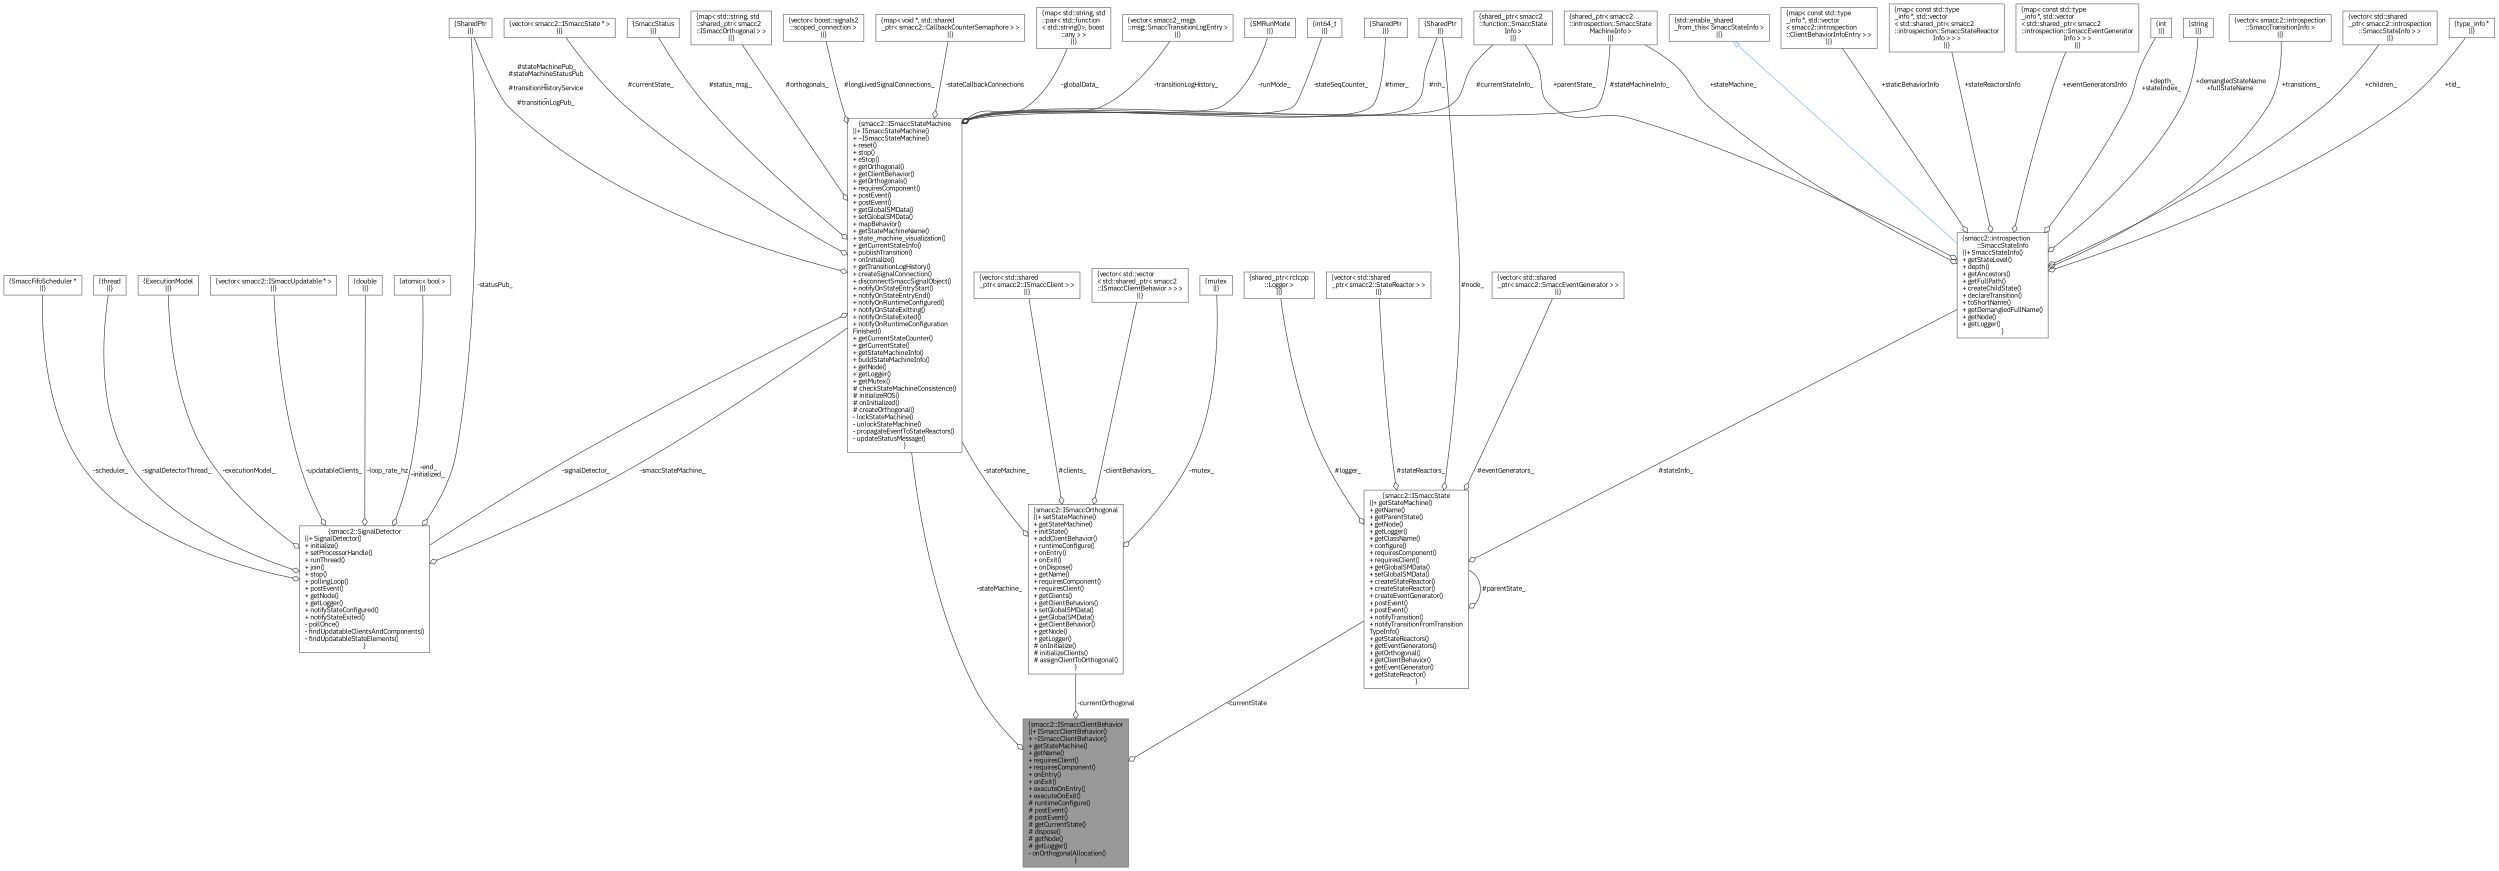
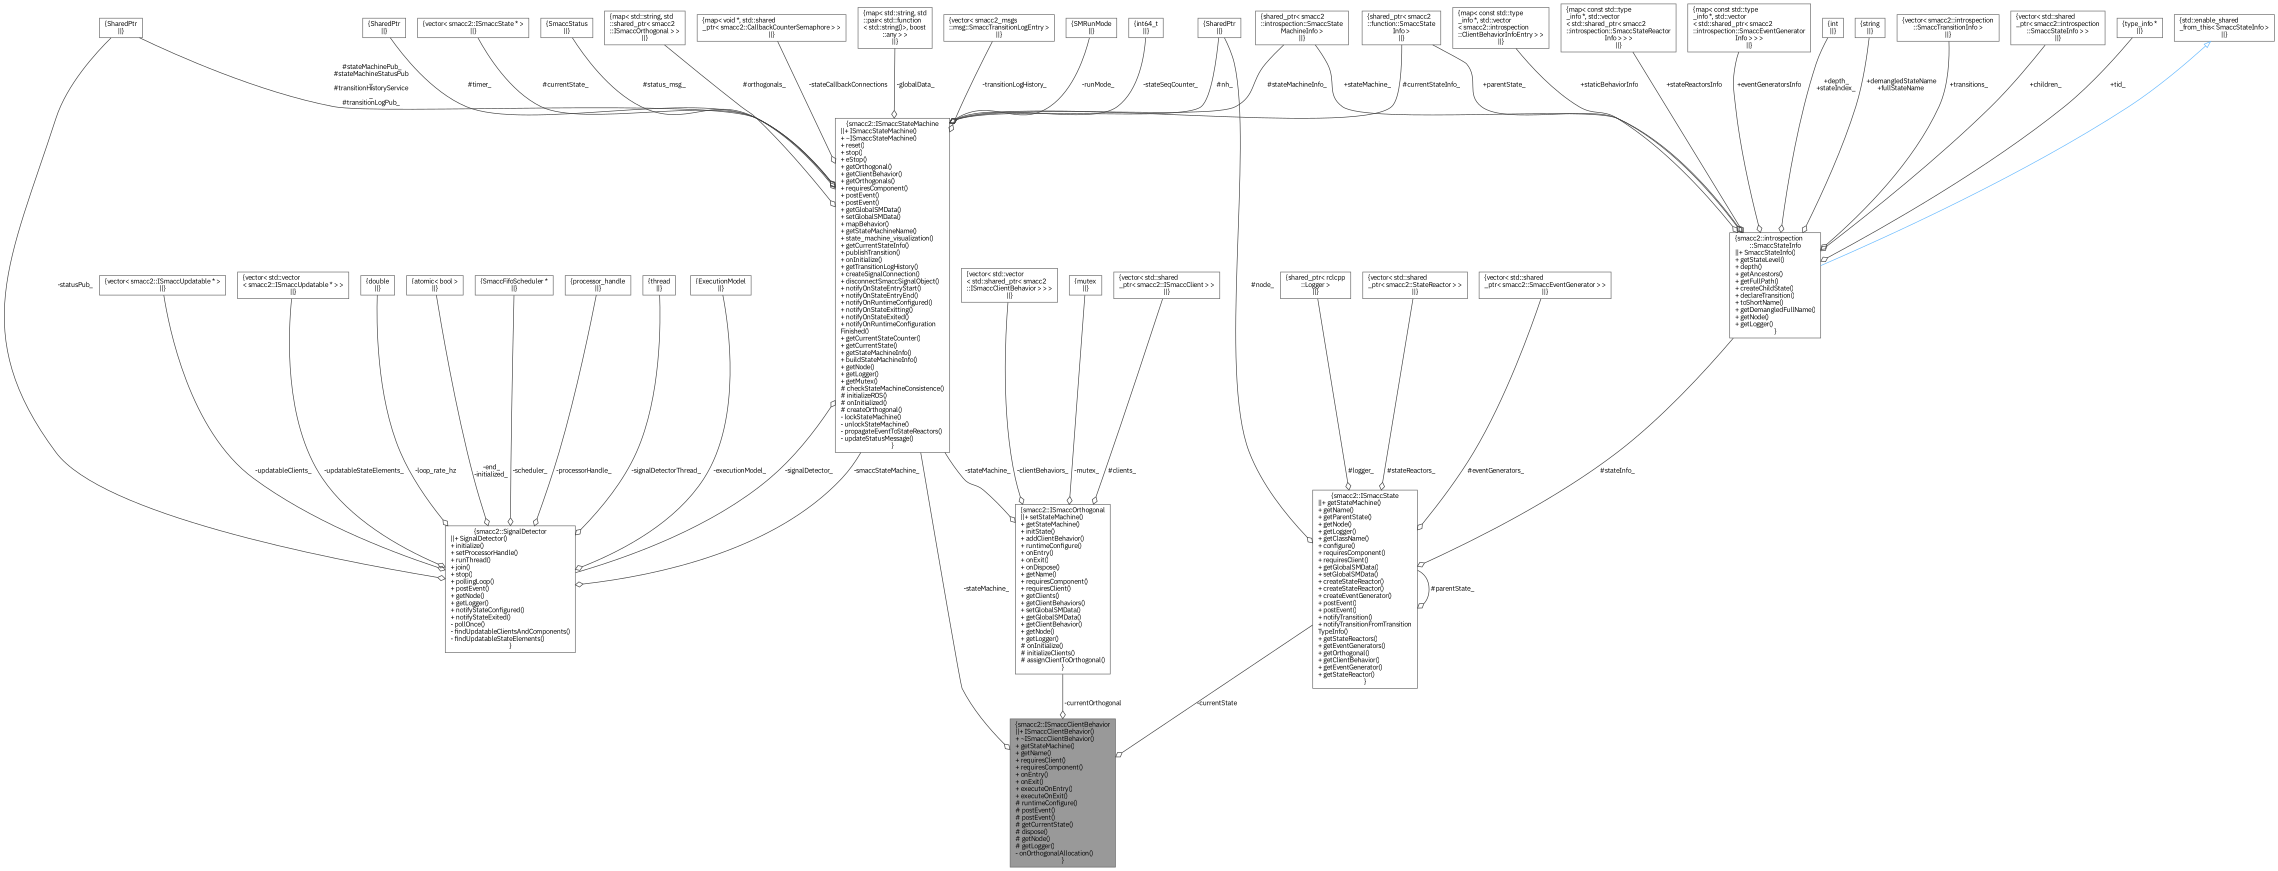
node "{vector< boost::signals2 ::scoped_connection > ||}": removed
node "{vector< std::vector < smacc2::ISmaccUpdatable * > > ||}": added
node "{processor_handle ||}": added
